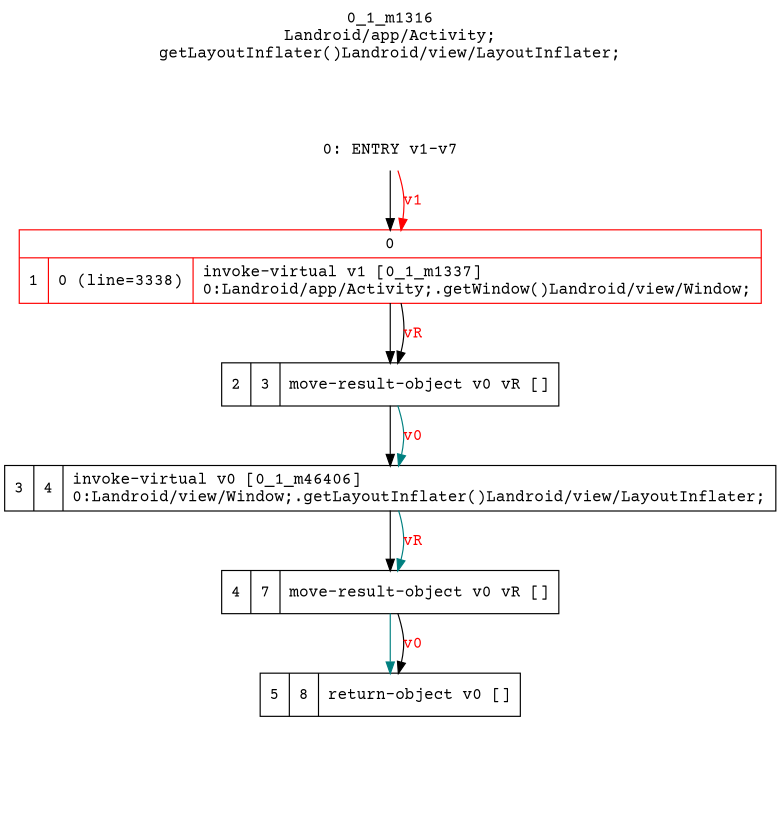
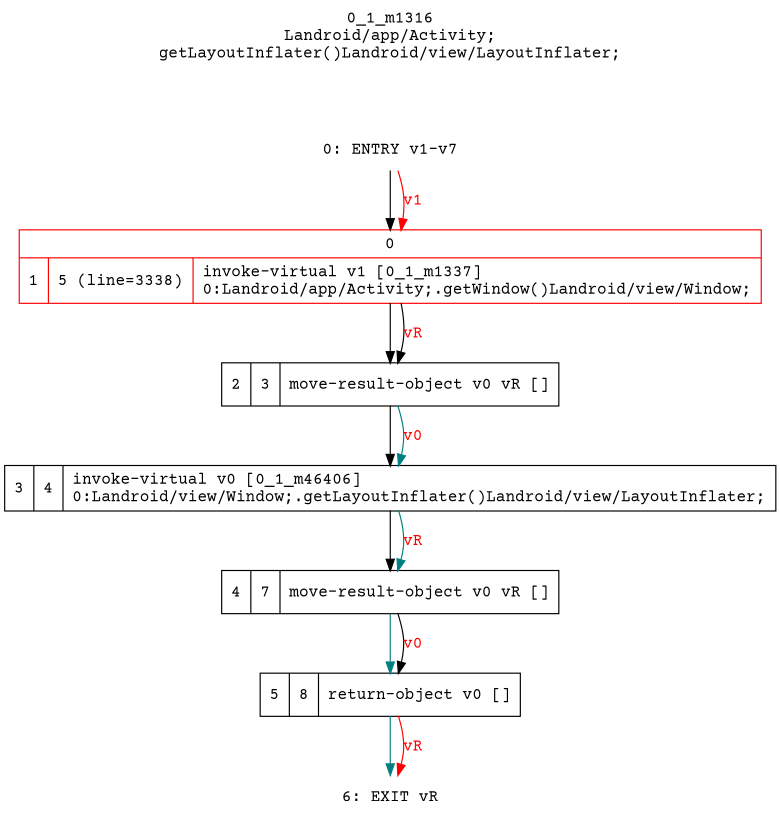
node "0": text "0 (line=3338)" -> "5 (line=3338)"
node "6: EXIT vR": added
